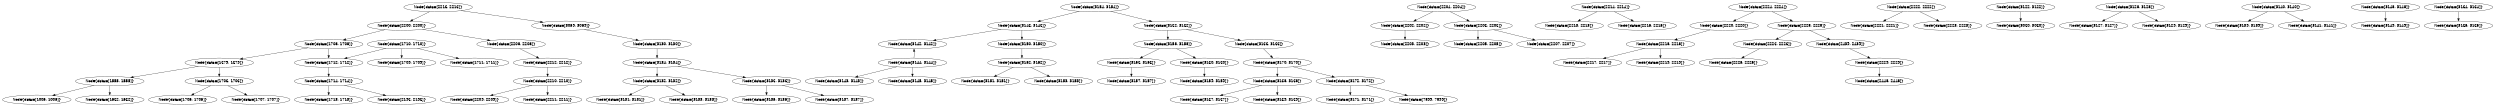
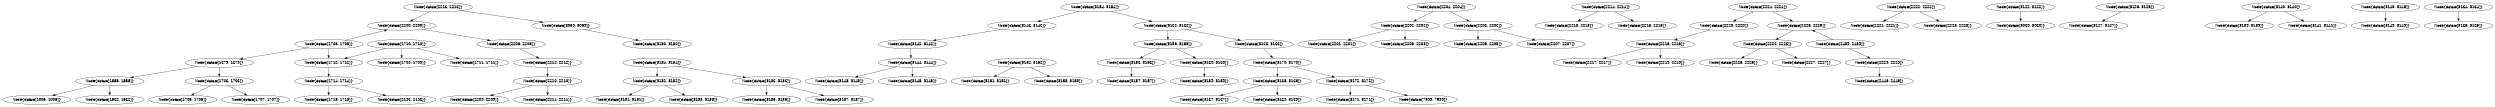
node "Node{data=[3129, 3129]}": removed
edge "Node{data=[2200, 2200]}" -> "Node{data=[1708, 1708]}": reversed
edge "Node{data=[2228, 2228]}" -> "Node{data=[2439, 2439]}": reversed
node "Node{data=[3150, 3150]}": removed
node "Node{data=[2201, 2201]}": added
edge "Node{data=[3130, 3130]}" -> "Node{data=[3134, 3134]}": removed
edge "Node{data=[3144, 3144]}" -> "Node{data=[3142, 3142]}": reversed
node "Node{data=[2227, 2227]}": added
